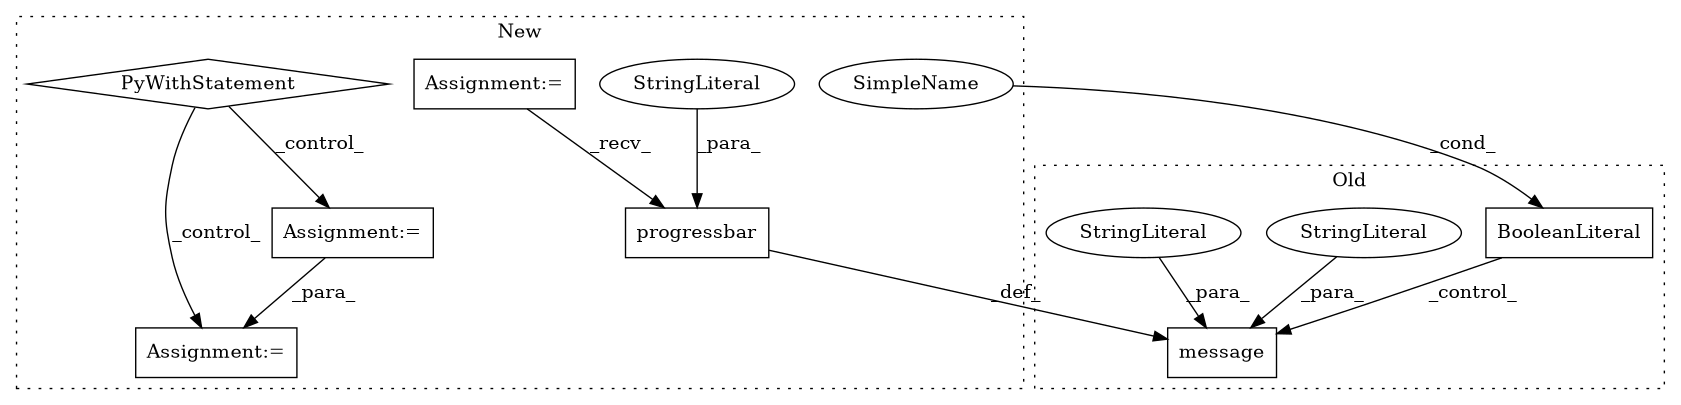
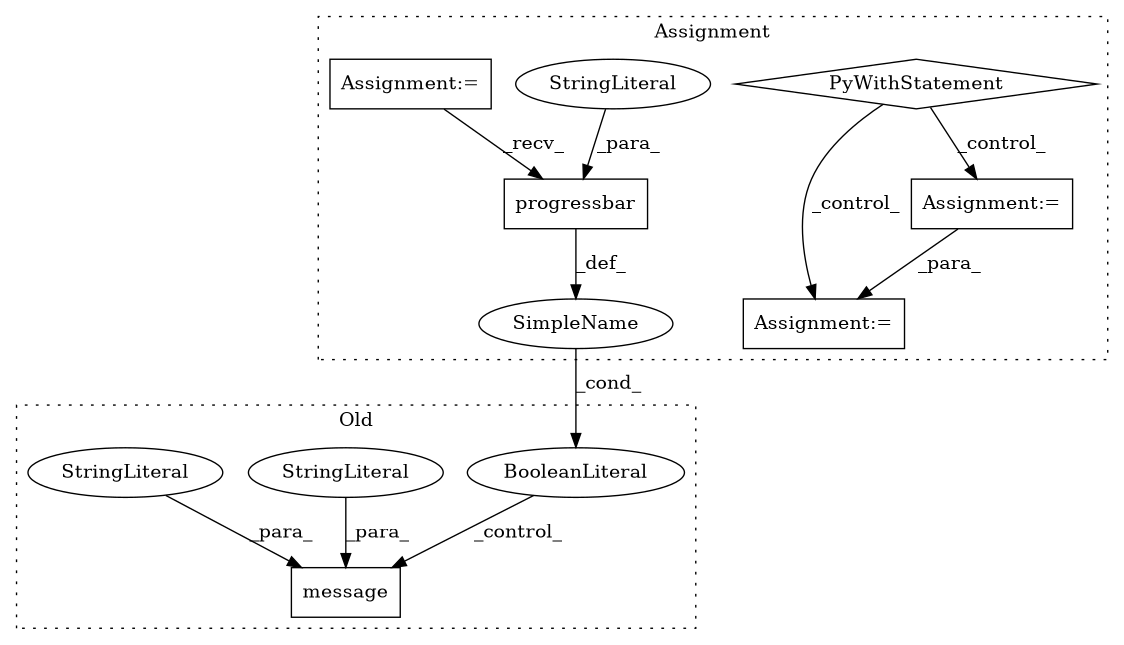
cluster "New": label "New" -> "Assignment"
node "BooleanLiteral": shape box -> ellipse
edge "progressbar" -> "message": now "progressbar" -> "SimpleName"
